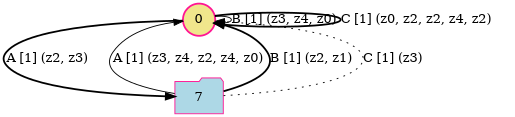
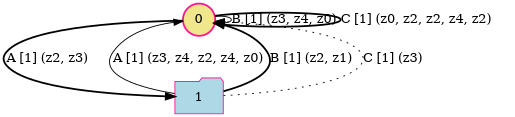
node "7": label "7" -> "1"
